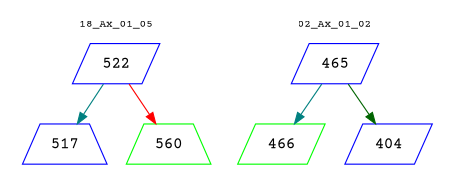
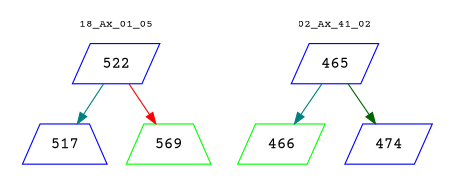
cluster "02_Ax_01_02": label "02_Ax_01_02" -> "02_Ax_41_02"
node "560": label "560" -> "569"
node "404": label "404" -> "474"
